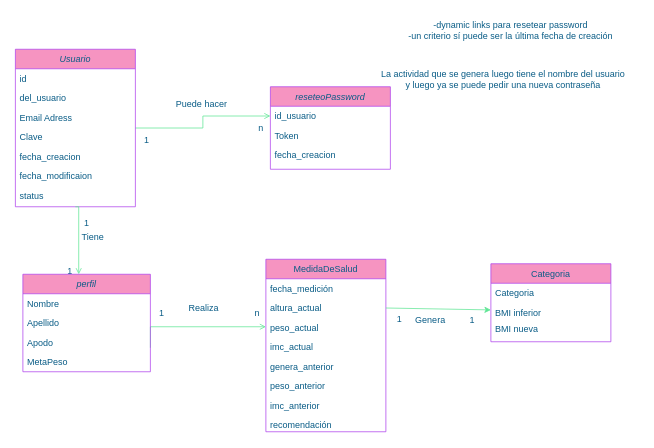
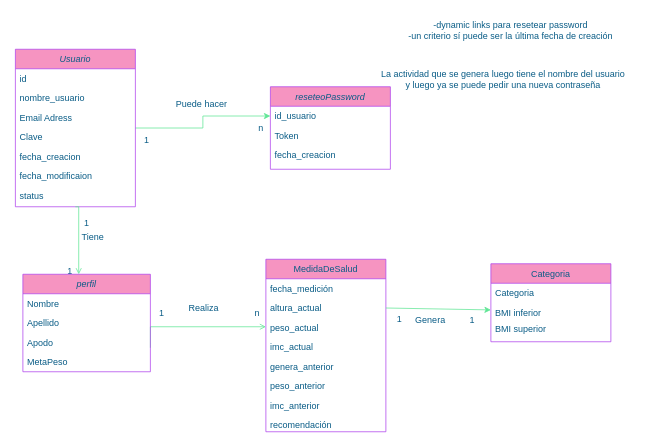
node "del_usuario": label "del_usuario" -> "nombre_usuario"
edge "Usuario" -> "id_usuario": arrowhead open -> classic
node "BMI nueva": label "BMI nueva" -> "BMI superior"
